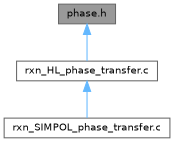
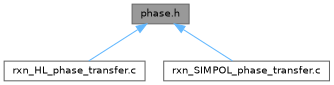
edge "rxn_SIMPOL_phase_transfer.c" -> "rxn_HL_phase_transfer.c": now "rxn_SIMPOL_phase_transfer.c" -> "phase.h"
